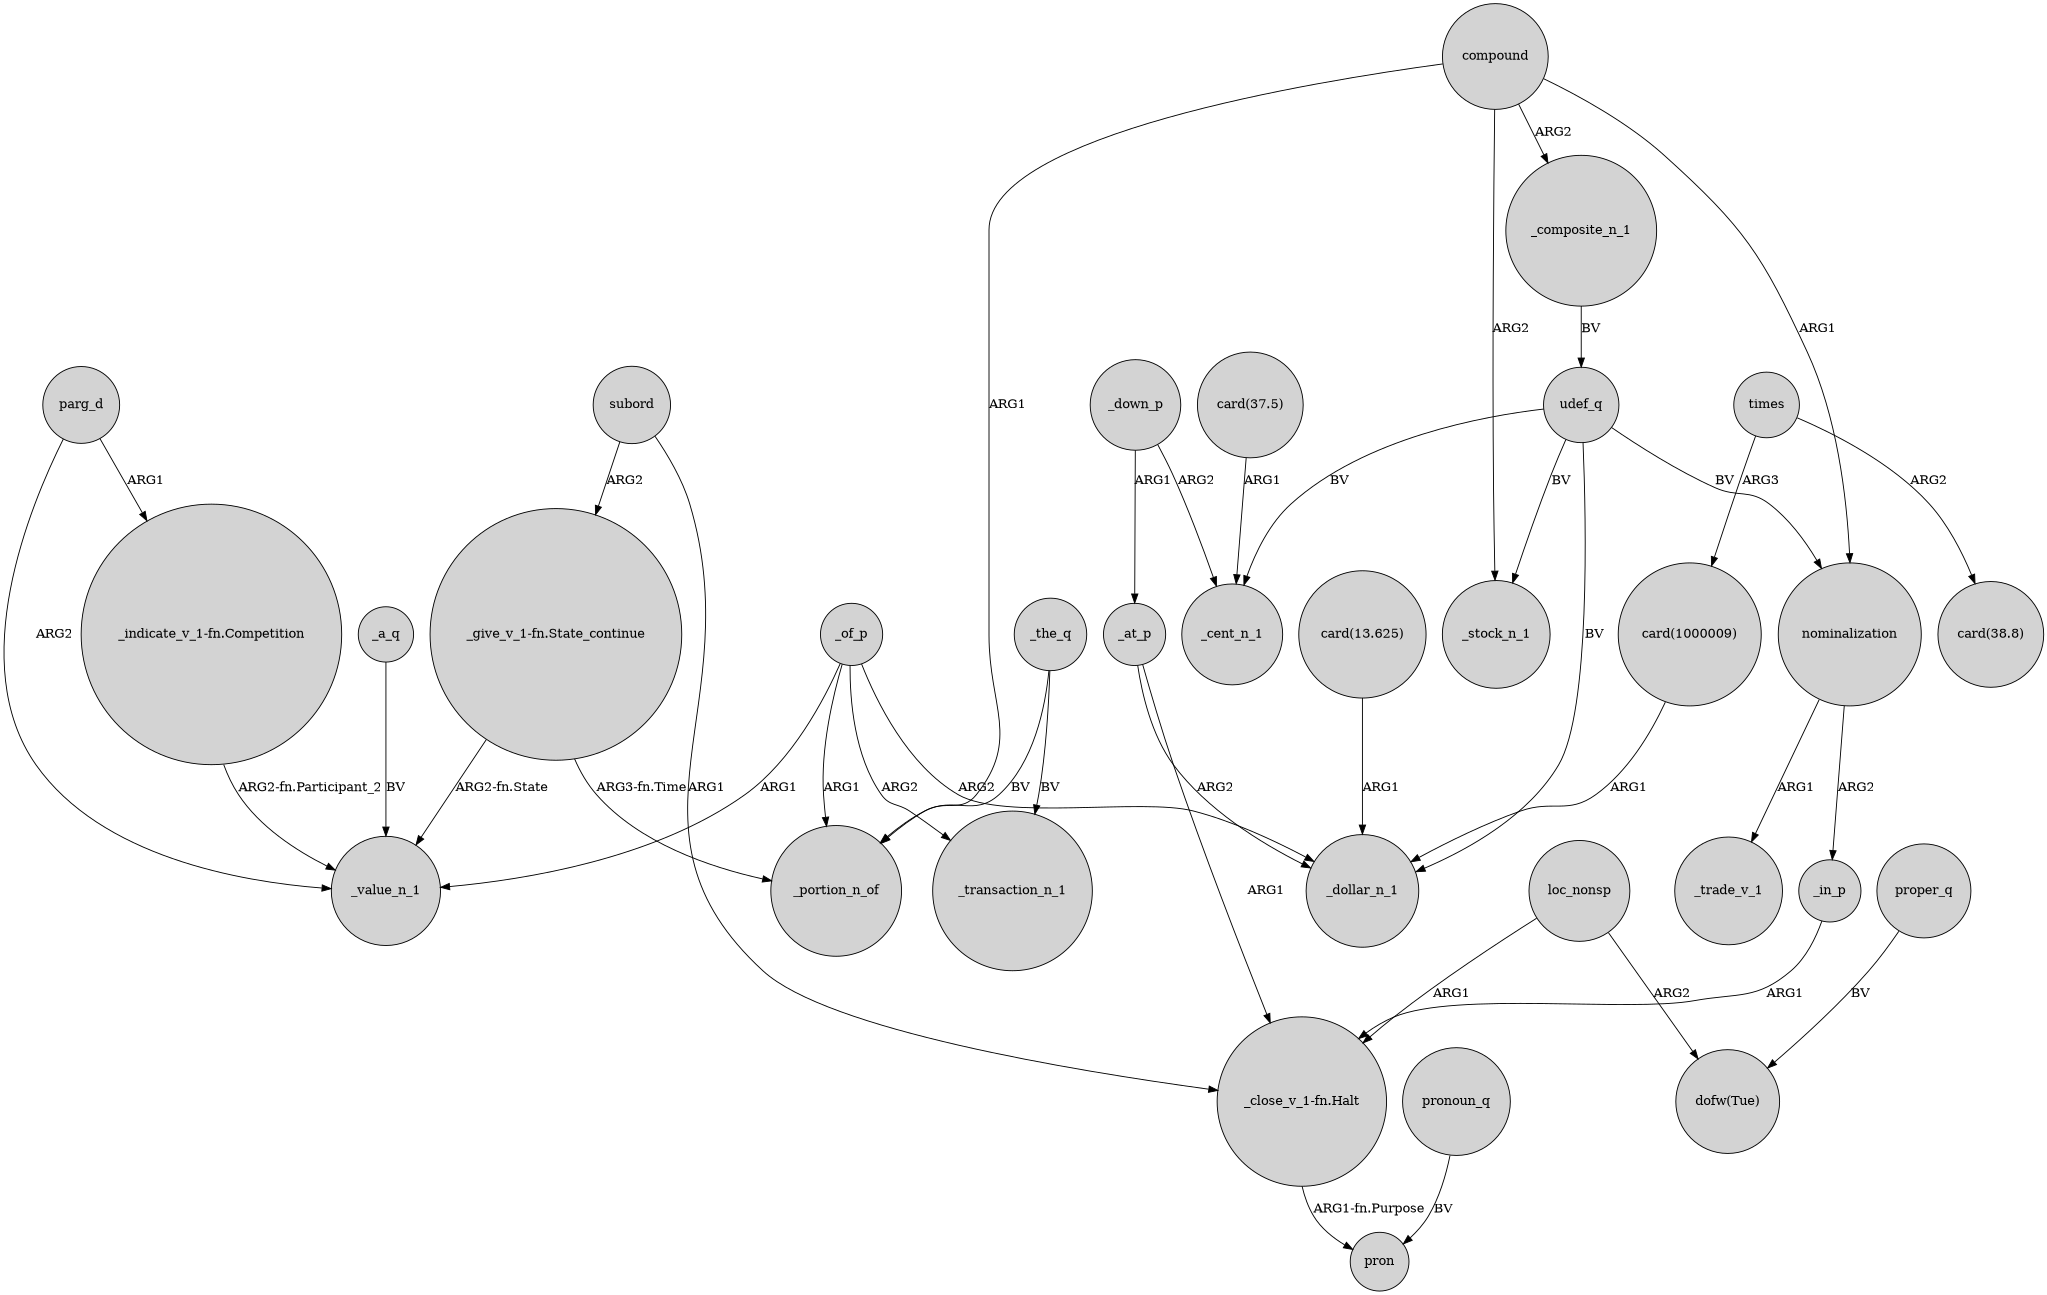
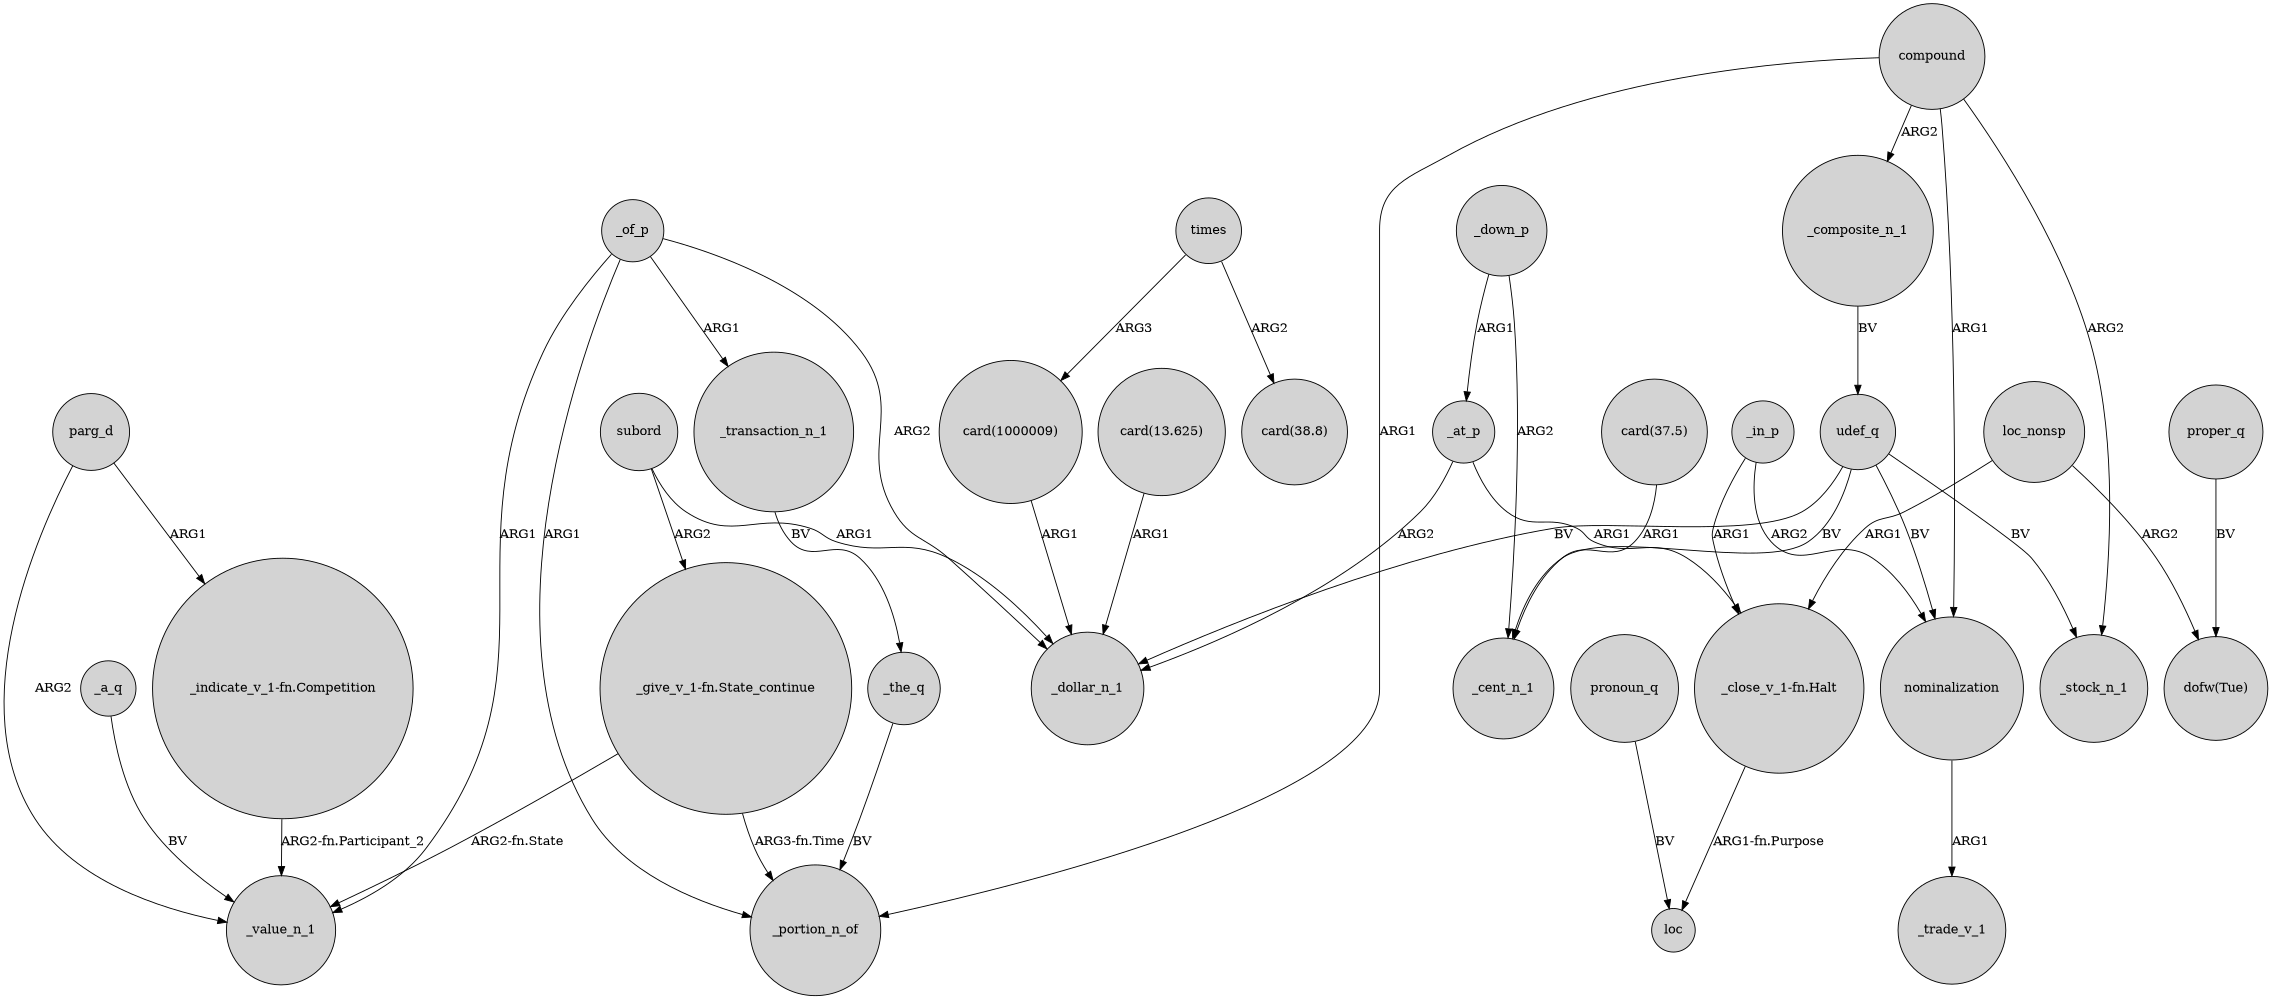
edge "_the_q" -> "_transaction_n_1": reversed
edge "nominalization" -> "_in_p": reversed
edge "_of_p" -> "_transaction_n_1": label "ARG2" -> "ARG1"
edge "subord" -> "_close_v_1-fn.Halt": now "subord" -> "_dollar_n_1"
node "pron": label "pron" -> "loc"
